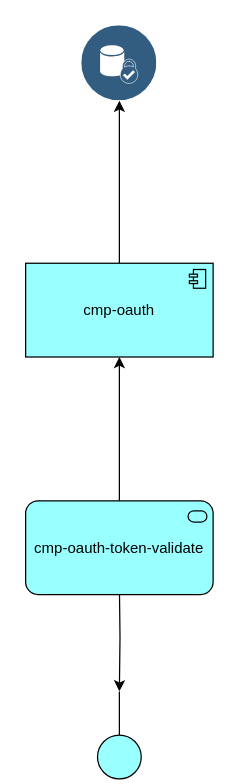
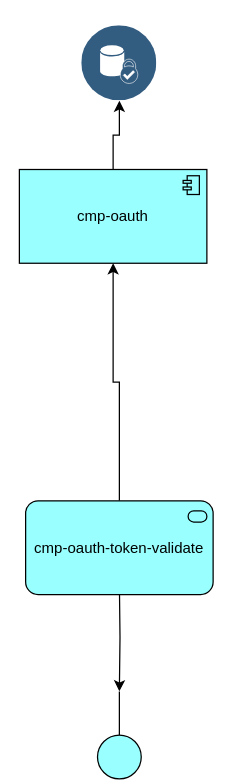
node "cmp-oauth": moved (119, 310) -> (113, 216)
